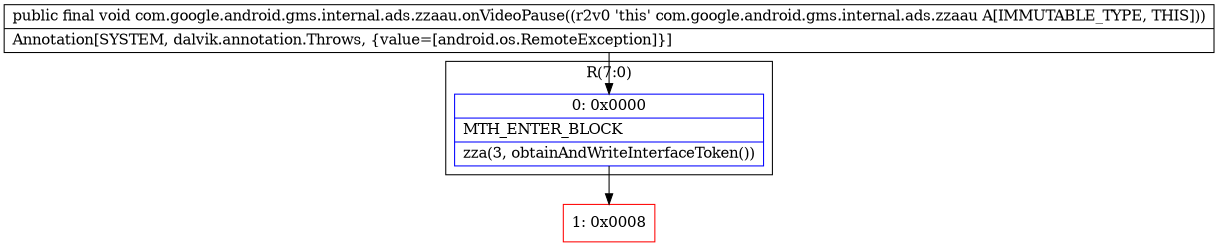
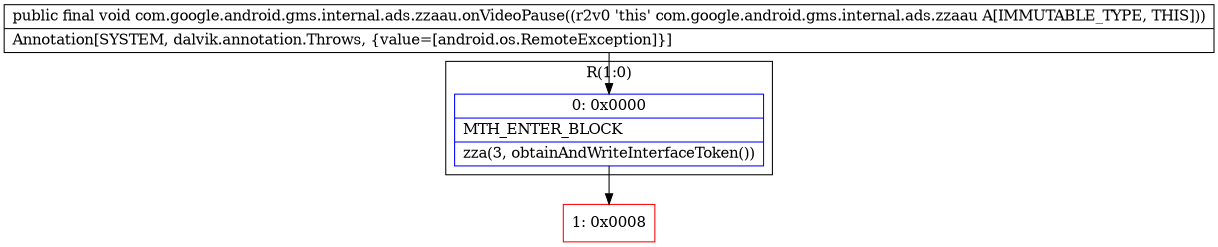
cluster "R(7:0)": label "R(7:0)" -> "R(1:0)"
